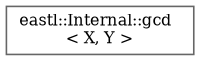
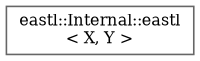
node "eastl::Internal::gcd < X, Y >": label "eastl::Internal::gcd < X, Y >" -> "eastl::Internal::eastl < X, Y >"
